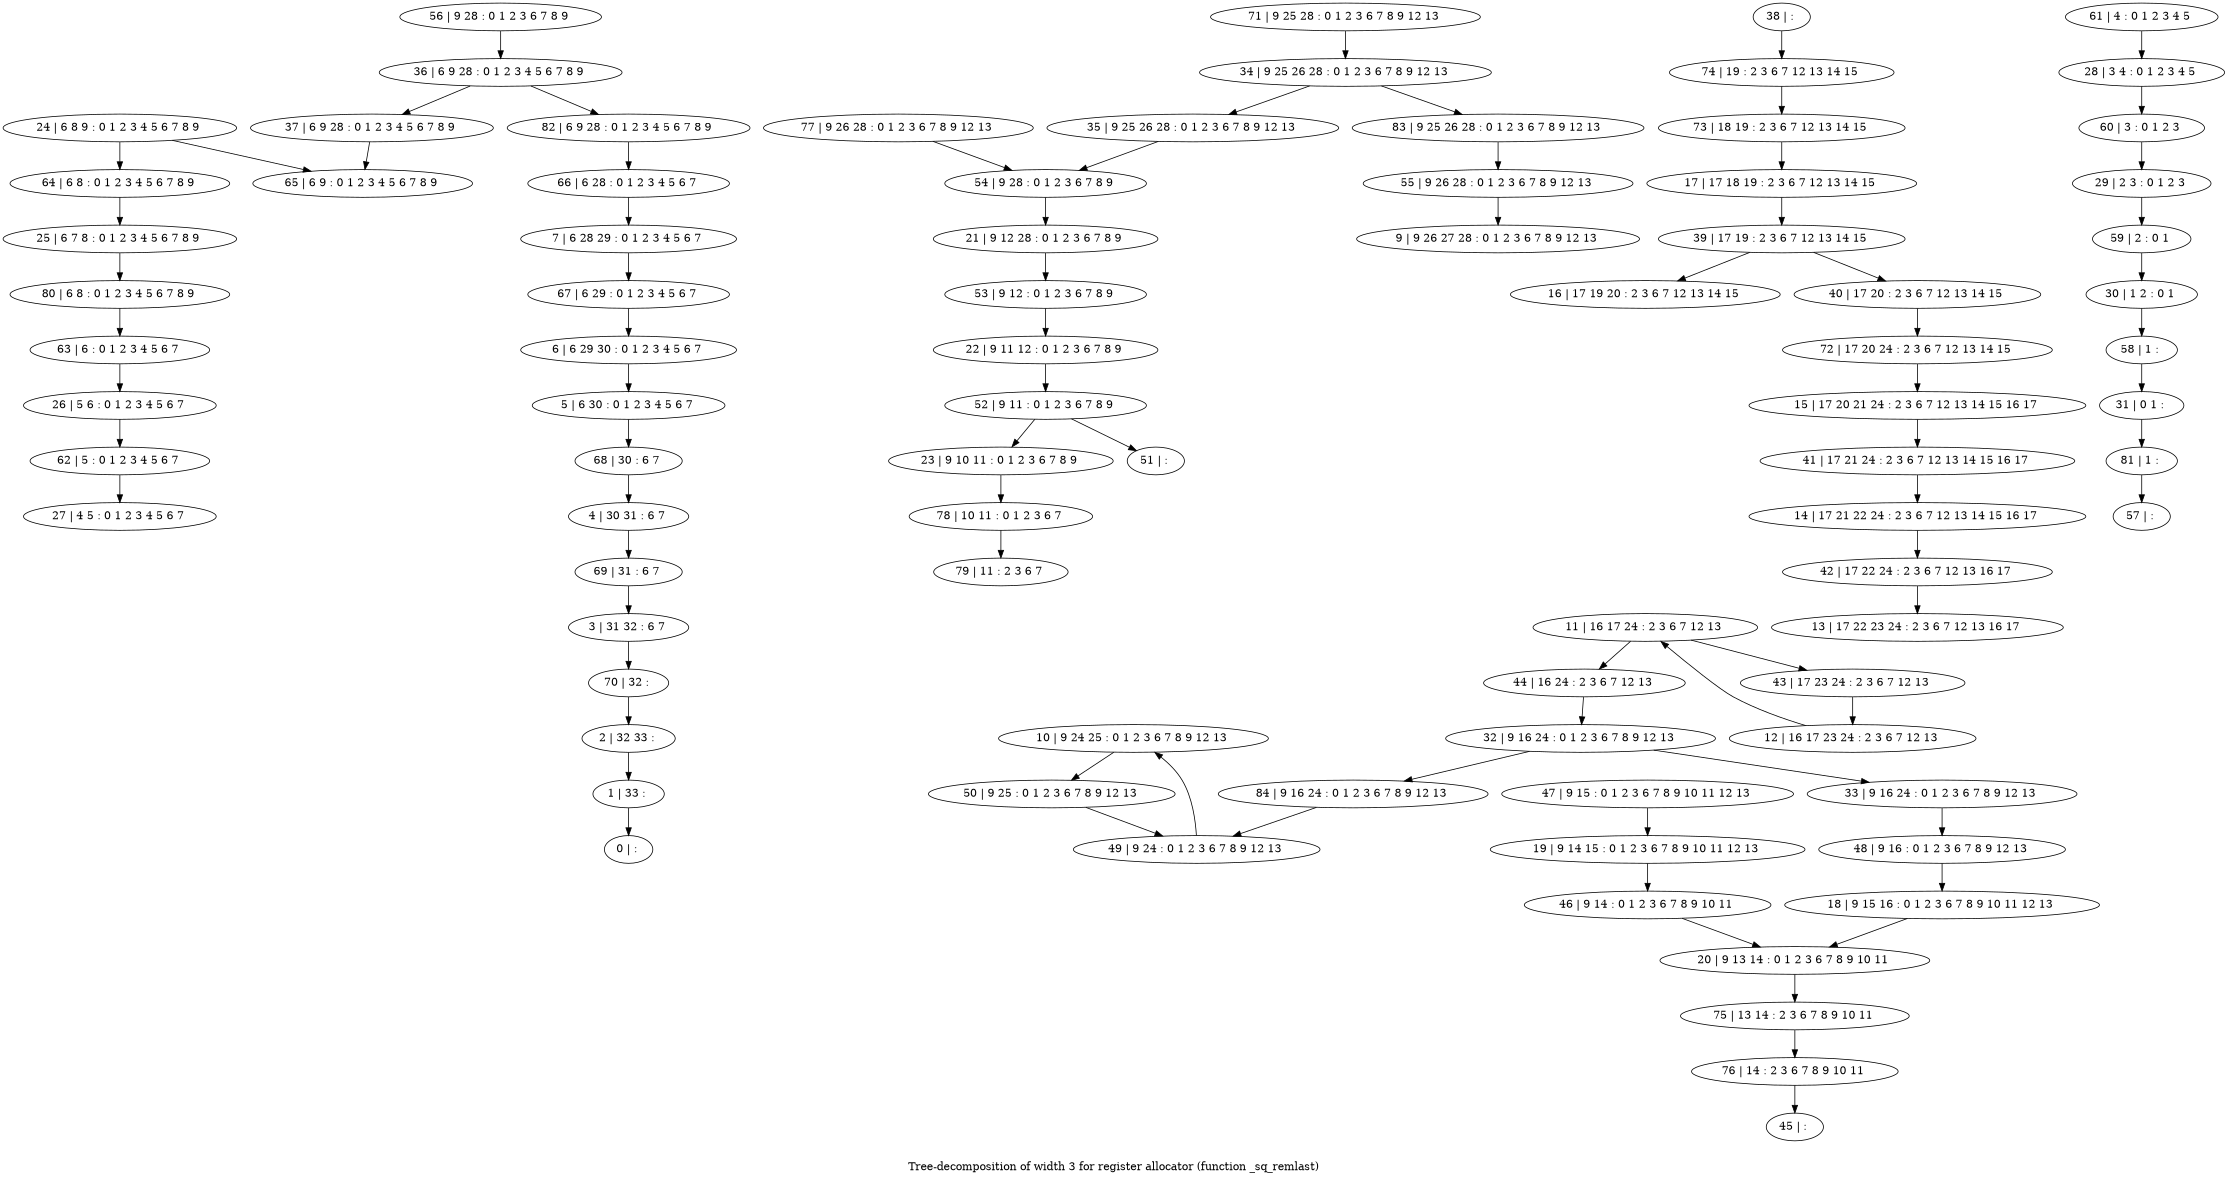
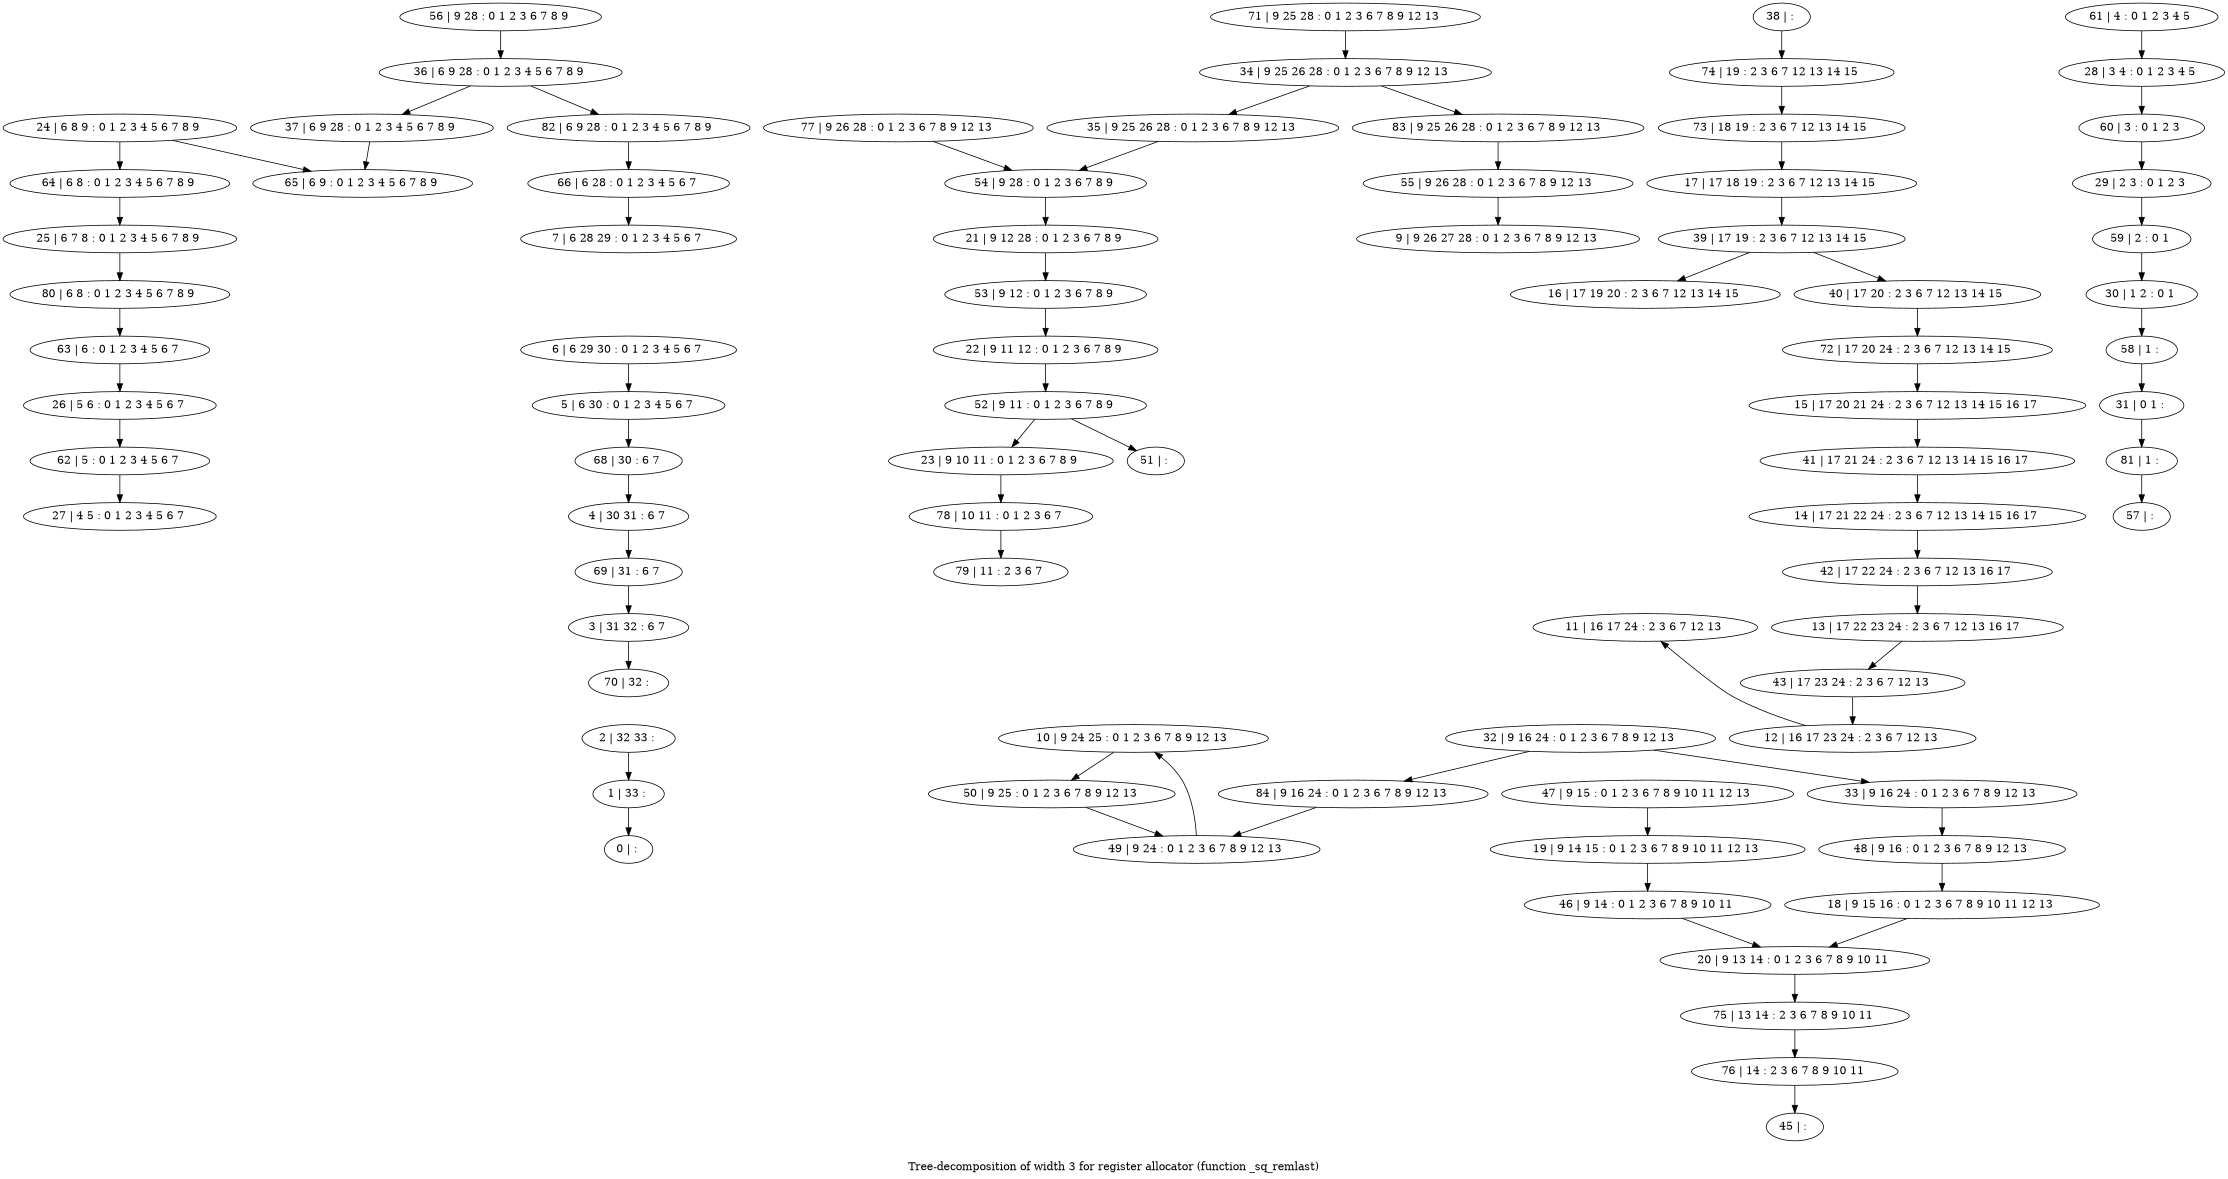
node "67 | 6 29 : 0 1 2 3 4 5 6 7": removed
edge "11 | 16 17 24 : 2 3 6 7 12 13" -> "43 | 17 23 24 : 2 3 6 7 12 13": now "13 | 17 22 23 24 : 2 3 6 7 12 13 16 17" -> "43 | 17 23 24 : 2 3 6 7 12 13"
node "44 | 16 24 : 2 3 6 7 12 13": removed
edge "70 | 32 :" -> "2 | 32 33 :": removed
